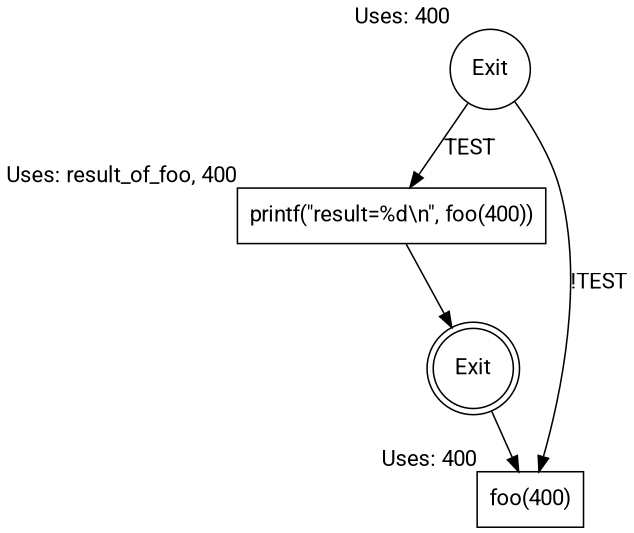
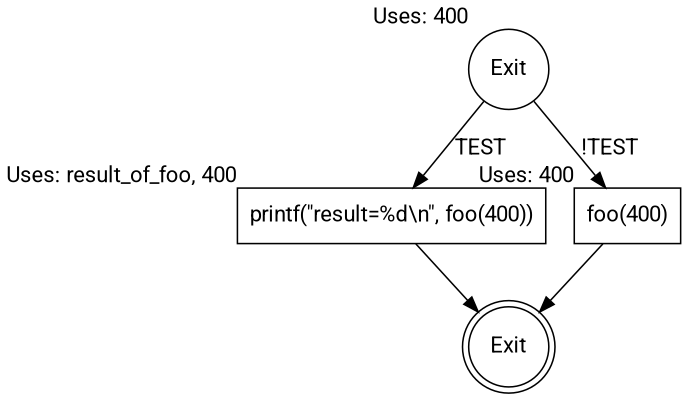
edge "Exit" -> "foo(400) Uses: 400": reversed
